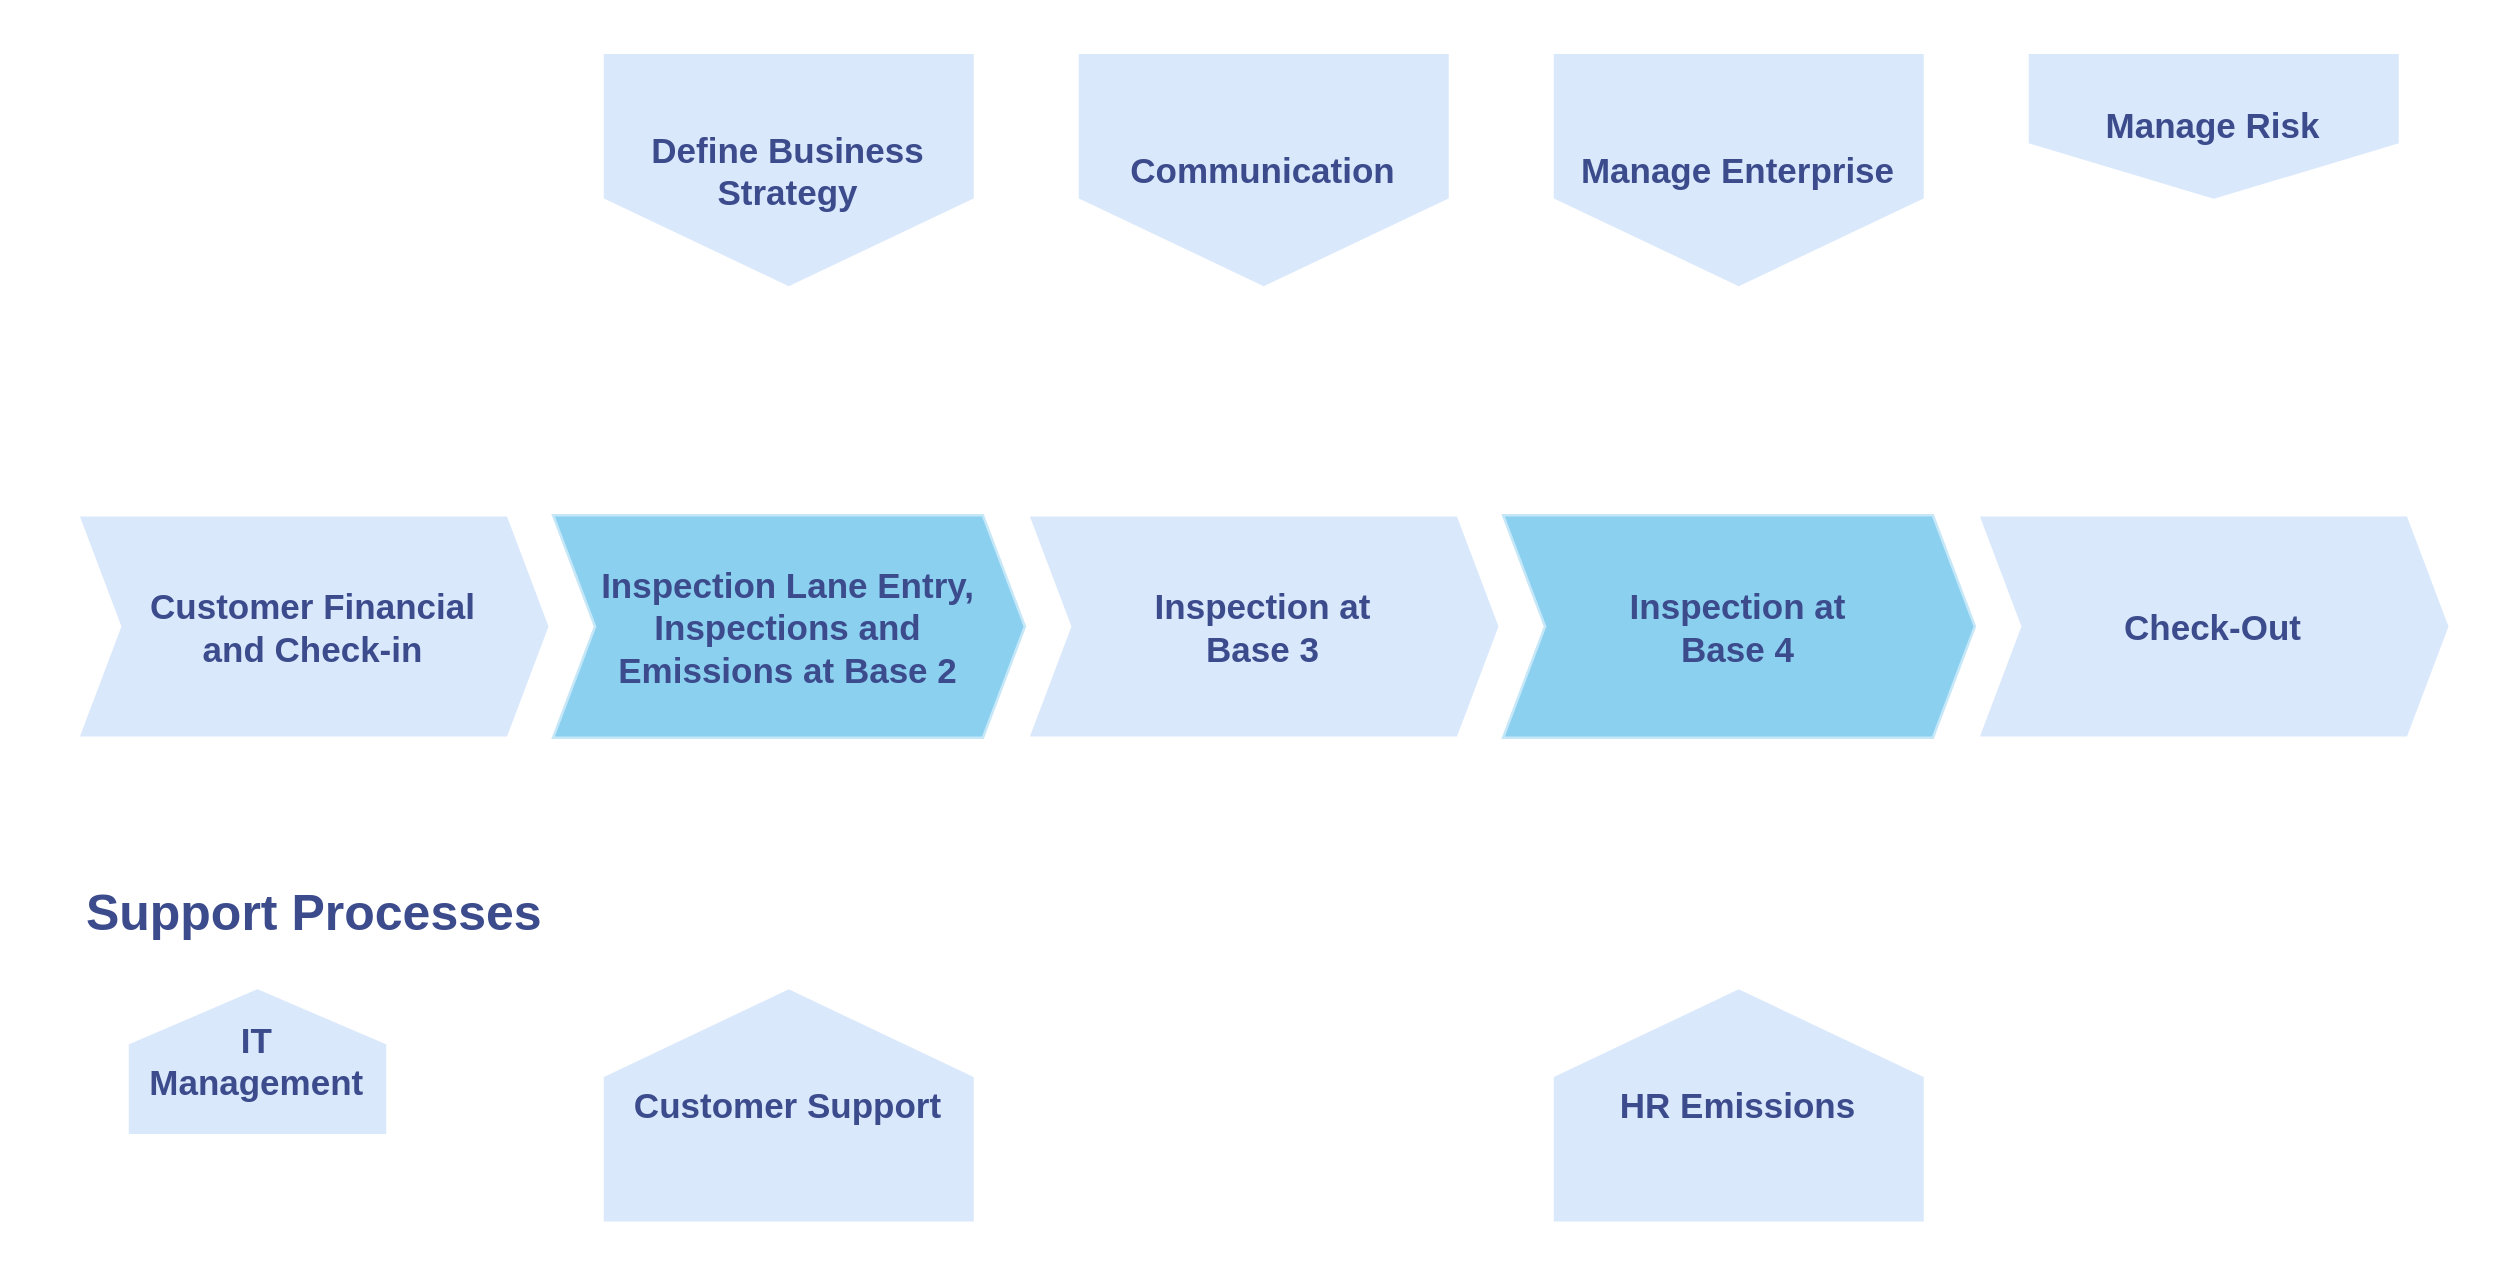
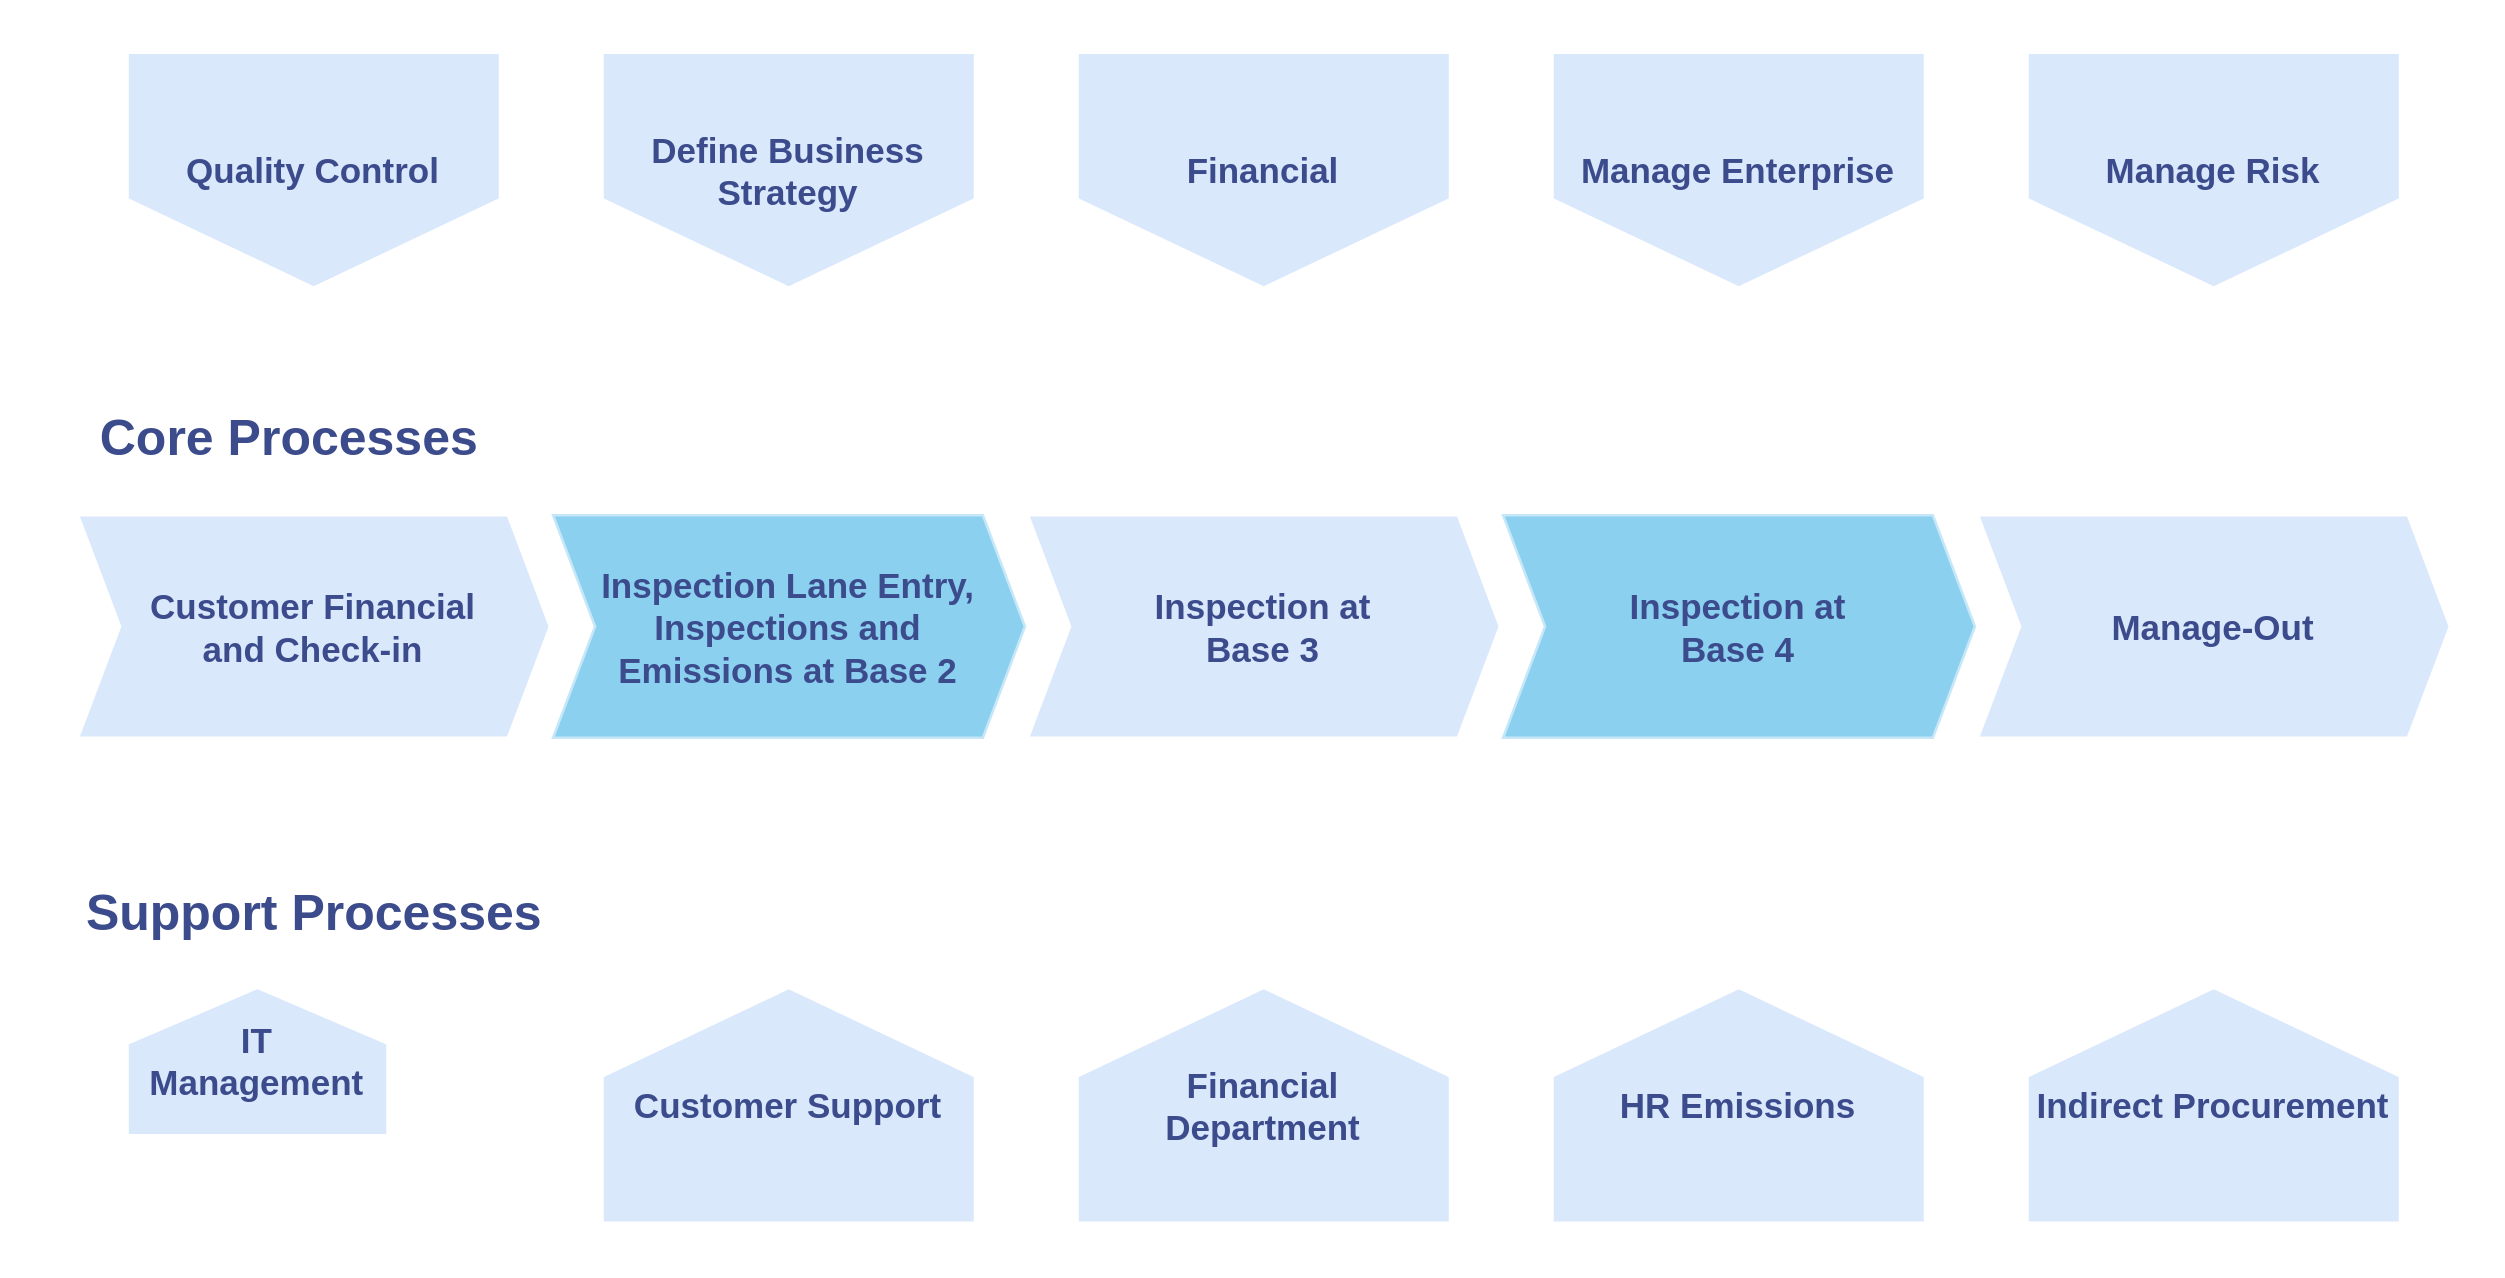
node "Manage Risk": size 375x150 -> 375x238
node "Quality Control": added
node "Communication": label "Communication" -> "Financial"
node "Core Processes": added
node "Check-Out": label "Check-Out" -> "Manage-Out"
node "Financial Department": added
node "Indirect Procurement": added
